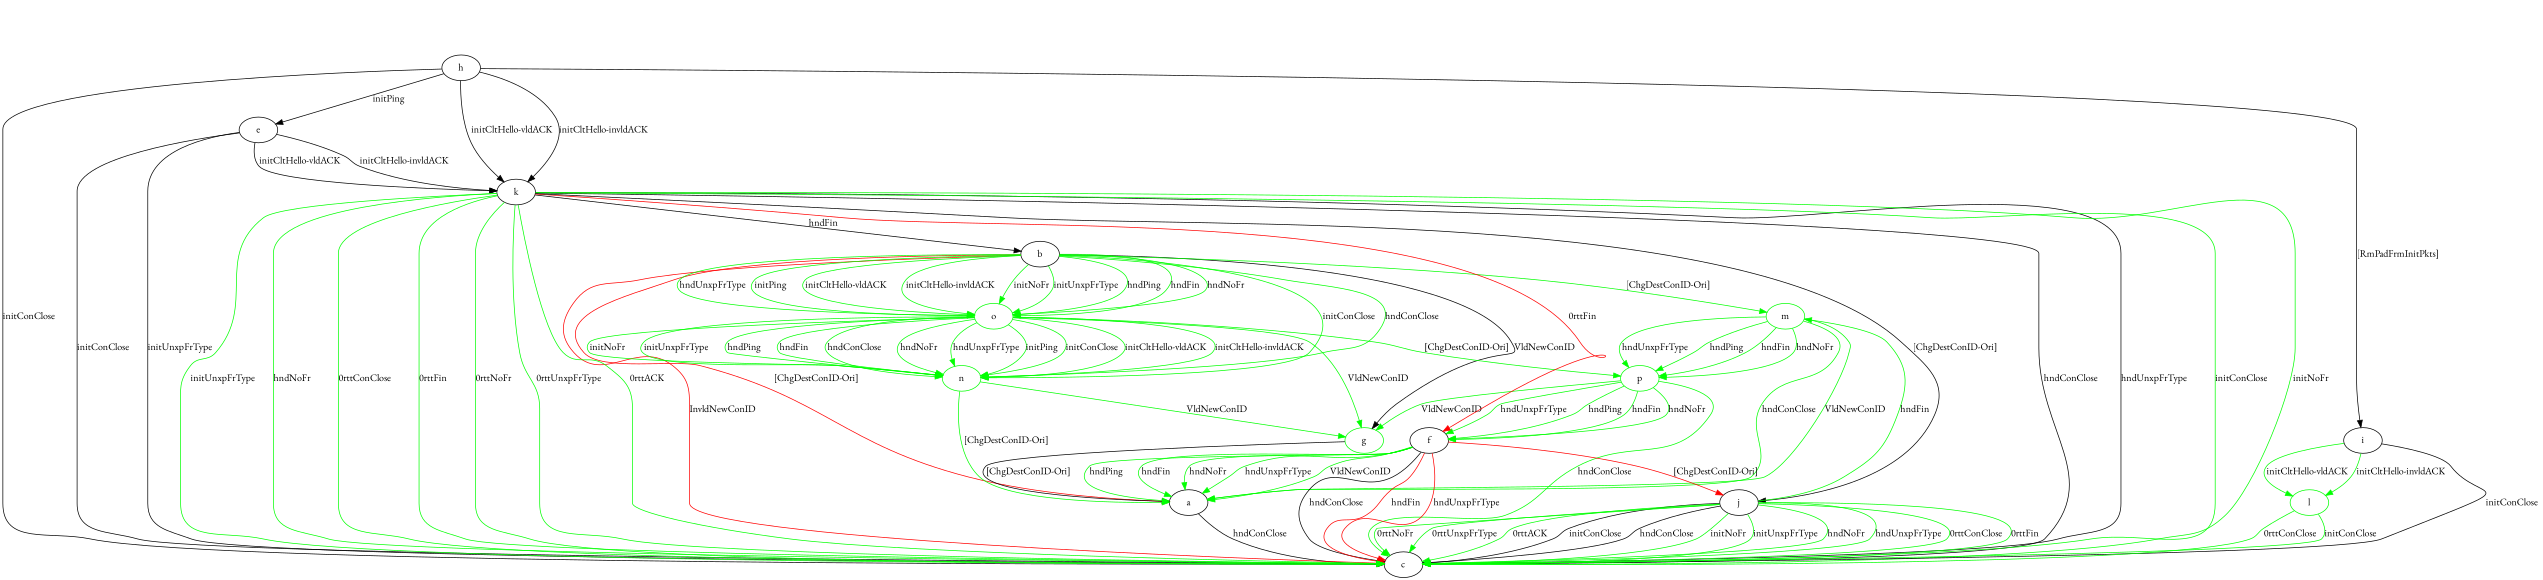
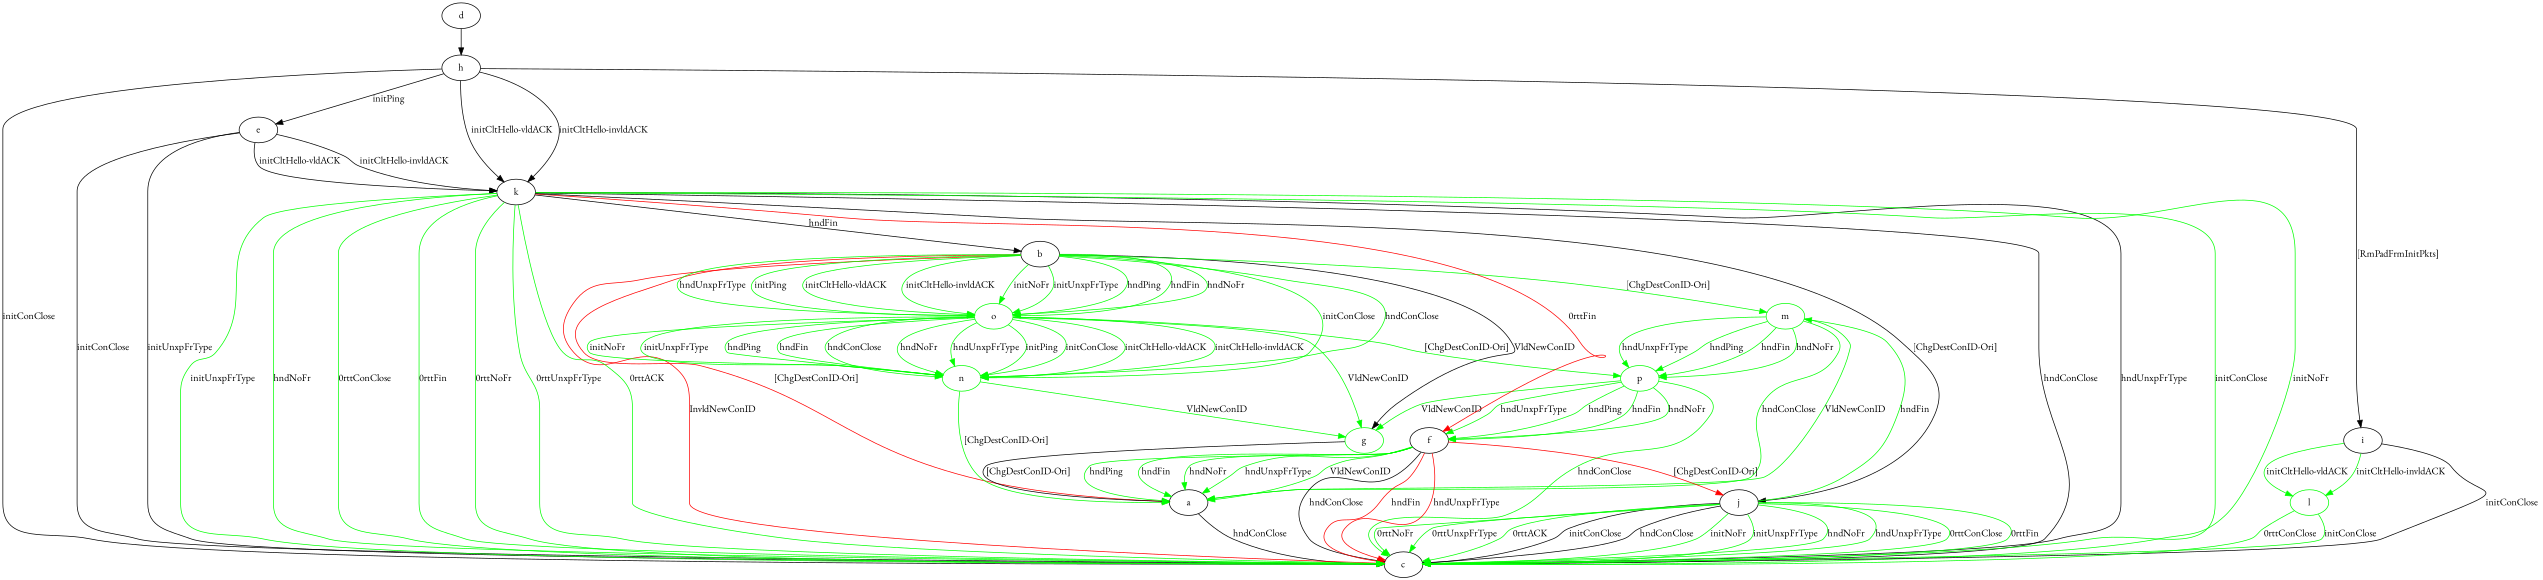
node "d": added
